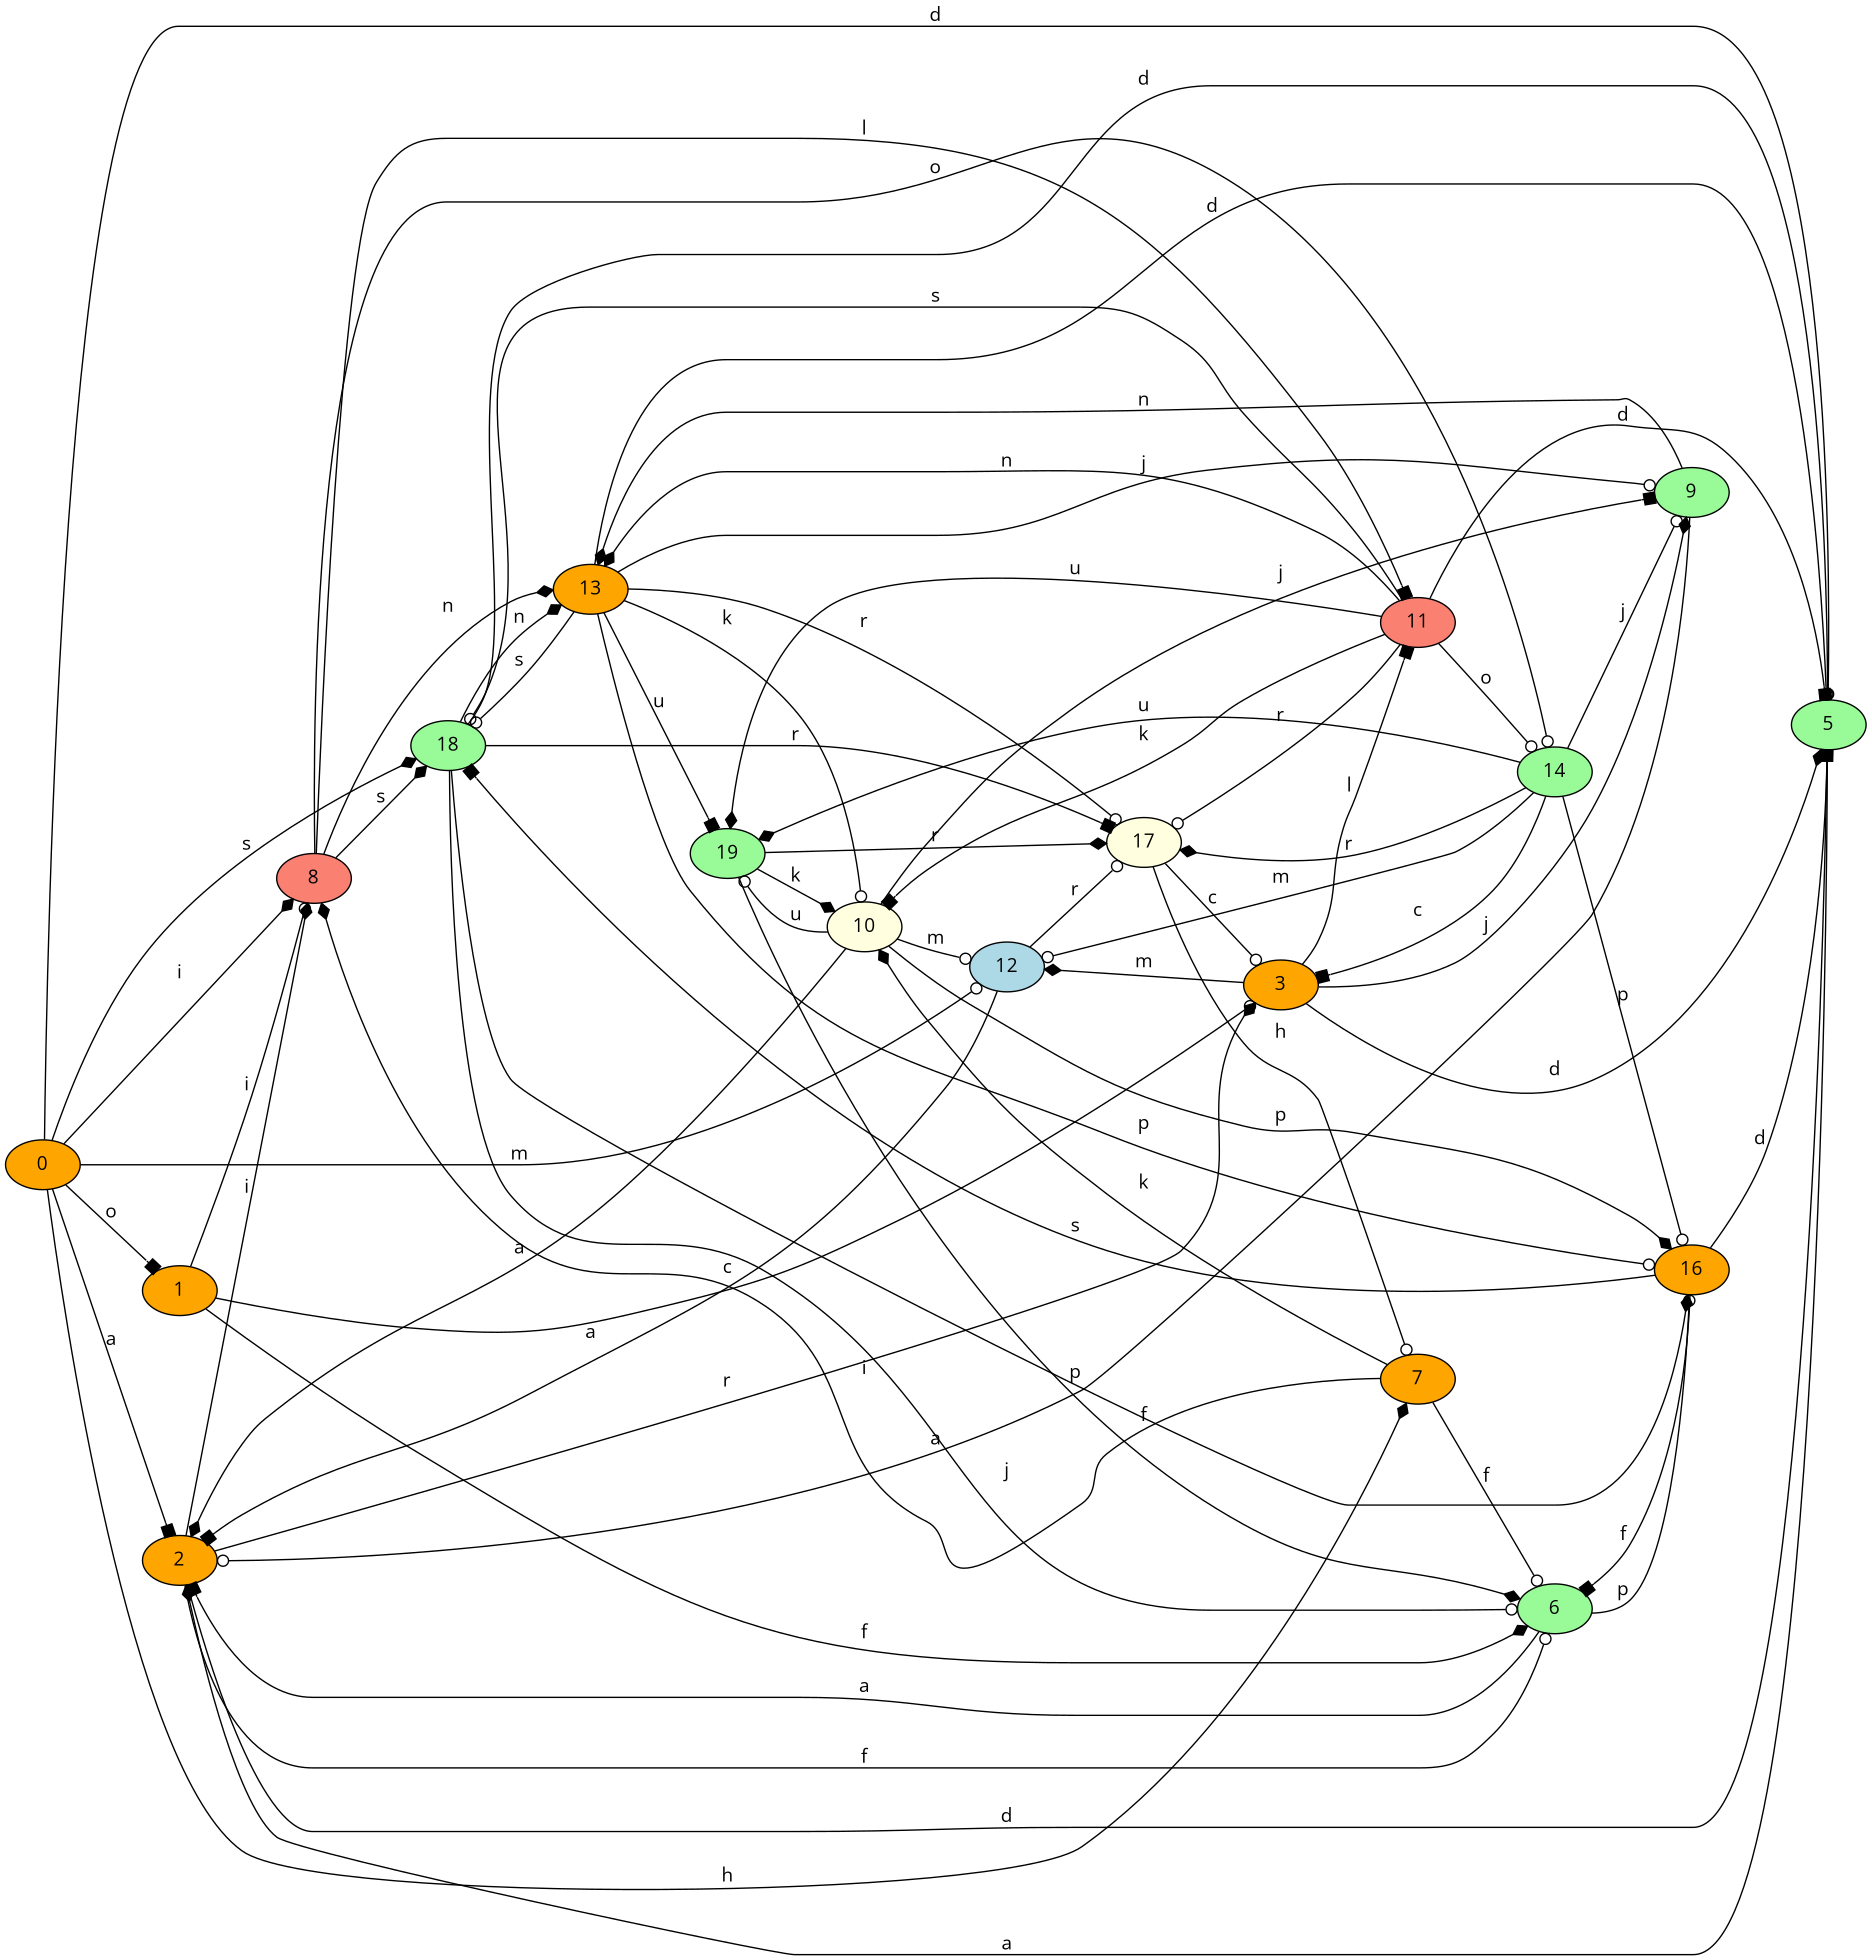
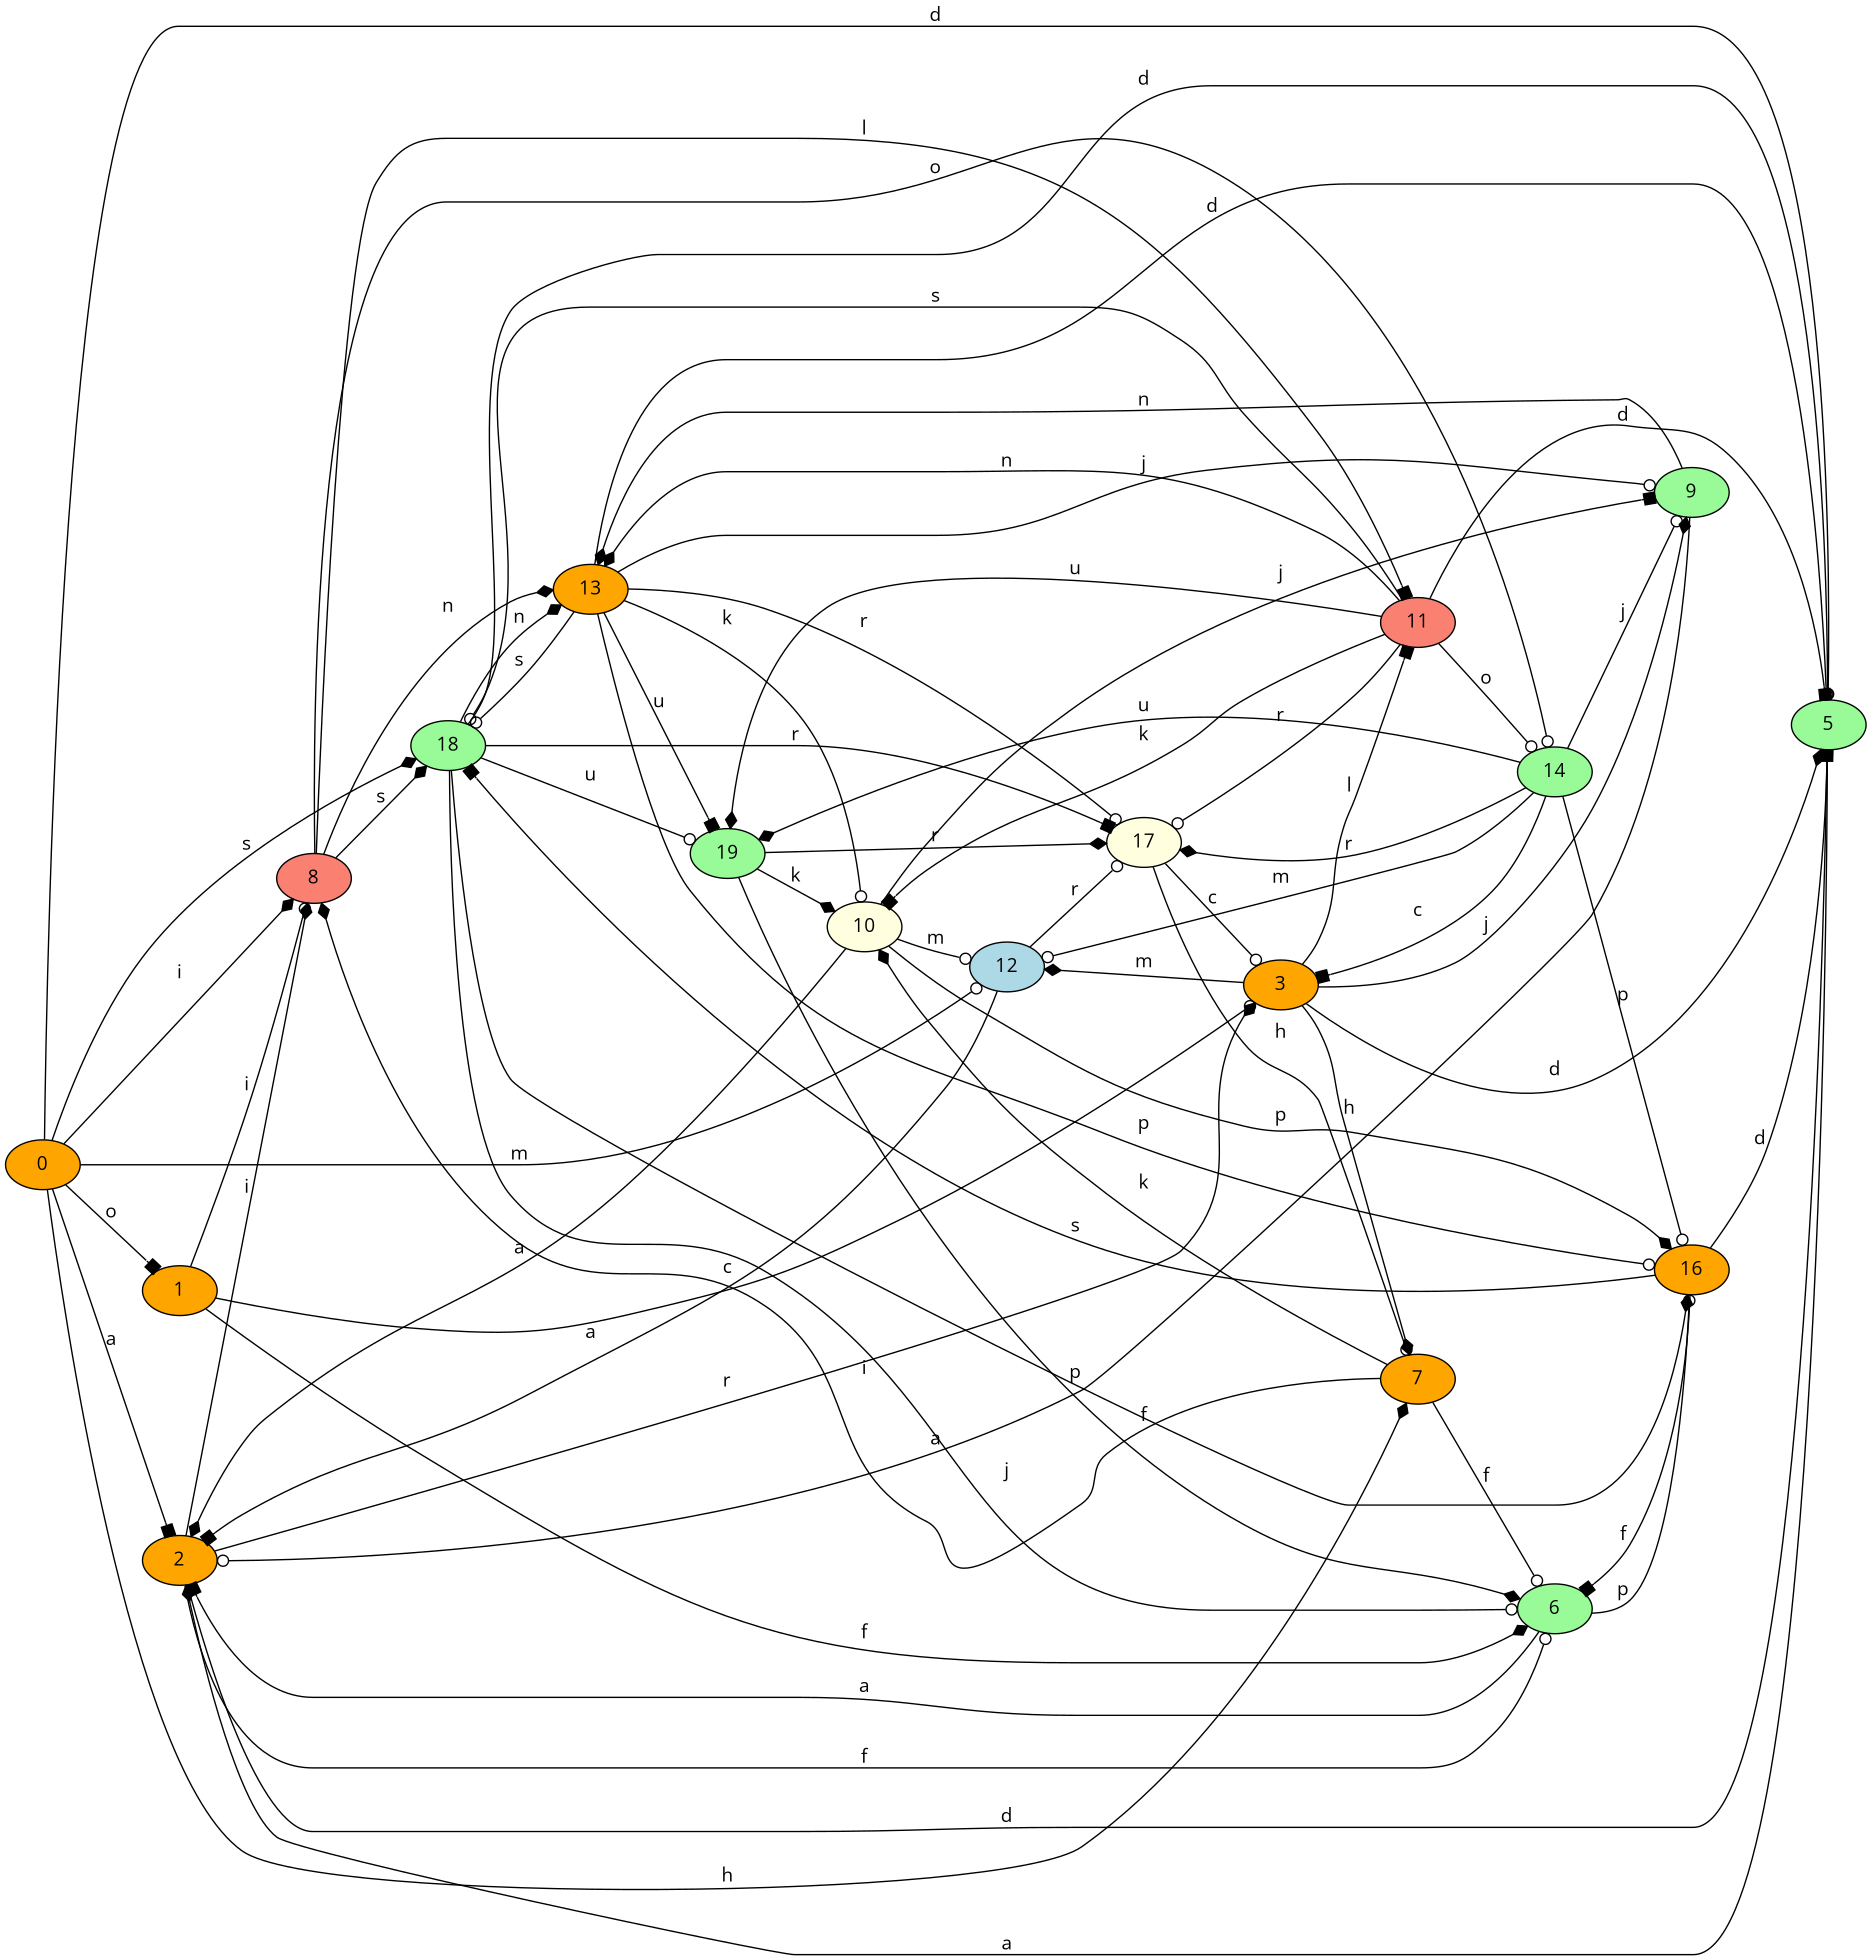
edge "10" -> "19": now "18" -> "19"
edge "3" -> "7": added, label "h"
